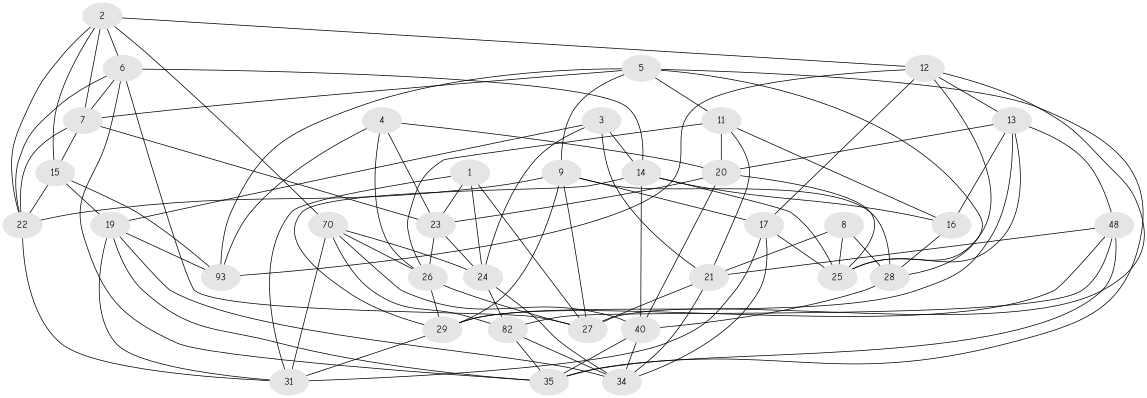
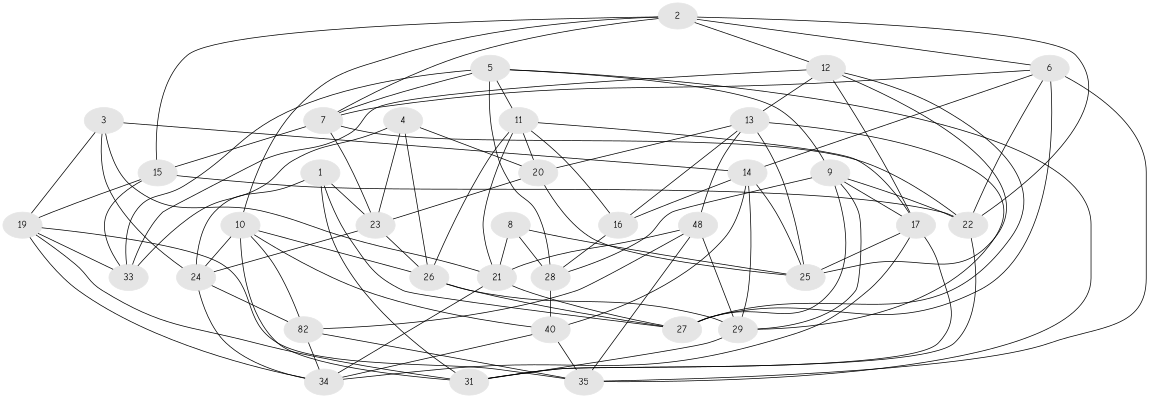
edge "11" -- "17": added
node "70": label "70" -> "10"
edge "20" -- "40": removed
node "93": label "93" -> "33"
